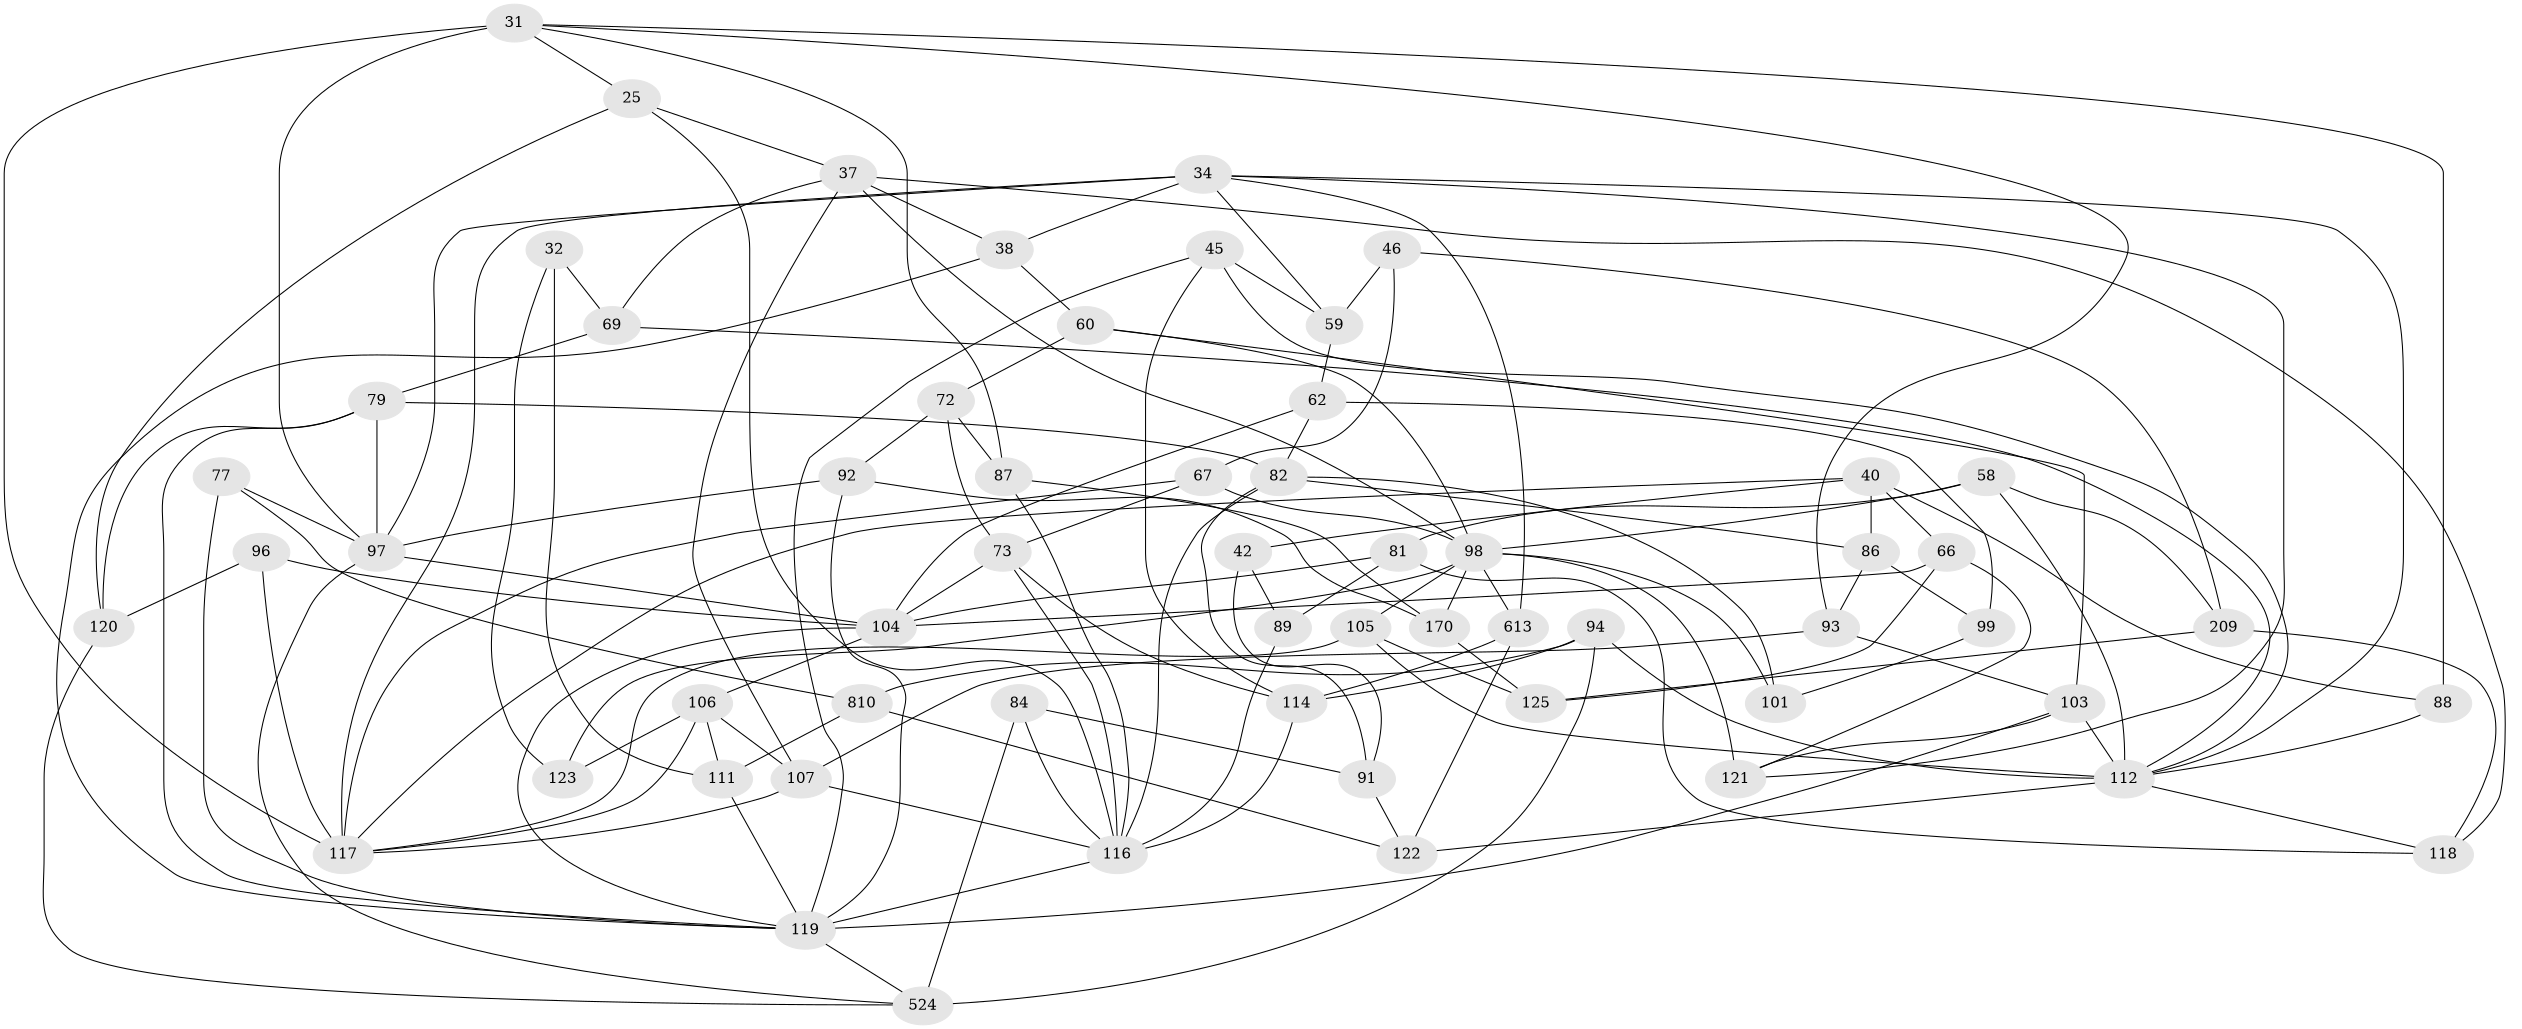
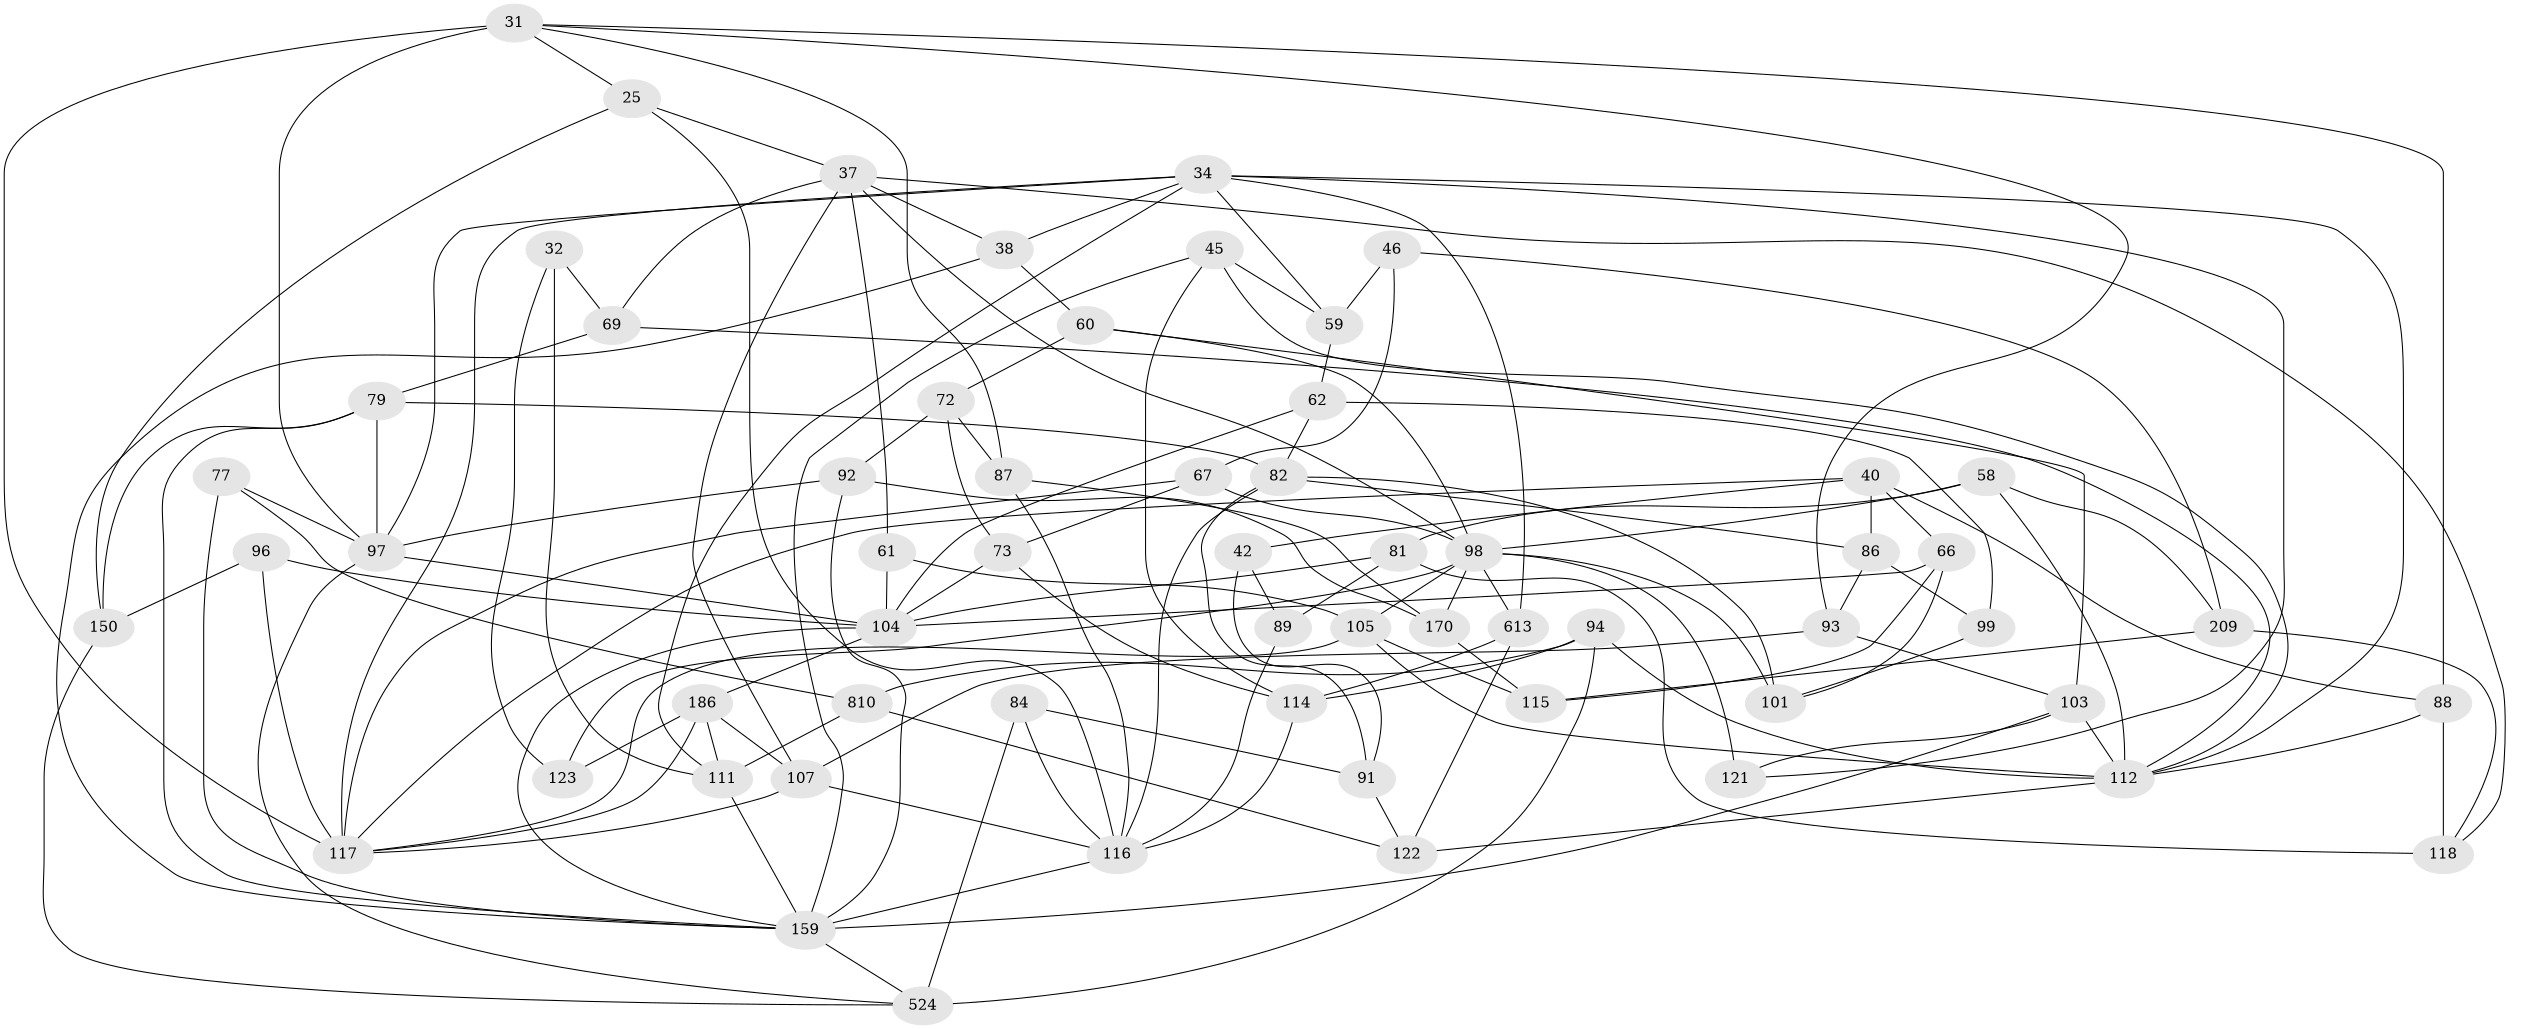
edge "34" -- "111": added
node "61": added
node "120": label "120" -> "150"
edge "66" -- "121": now "66" -- "101"
edge "73" -- "116": removed
node "106": label "106" -> "186"
node "125": label "125" -> "115"
edge "112" -- "118": now "88" -- "118"
node "119": label "119" -> "159"
